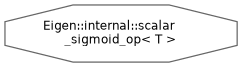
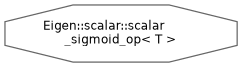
node "Eigen::internal::scalar _sigmoid_op< T >": label "Eigen::internal::scalar _sigmoid_op< T >" -> "Eigen::scalar::scalar _sigmoid_op< T >"
